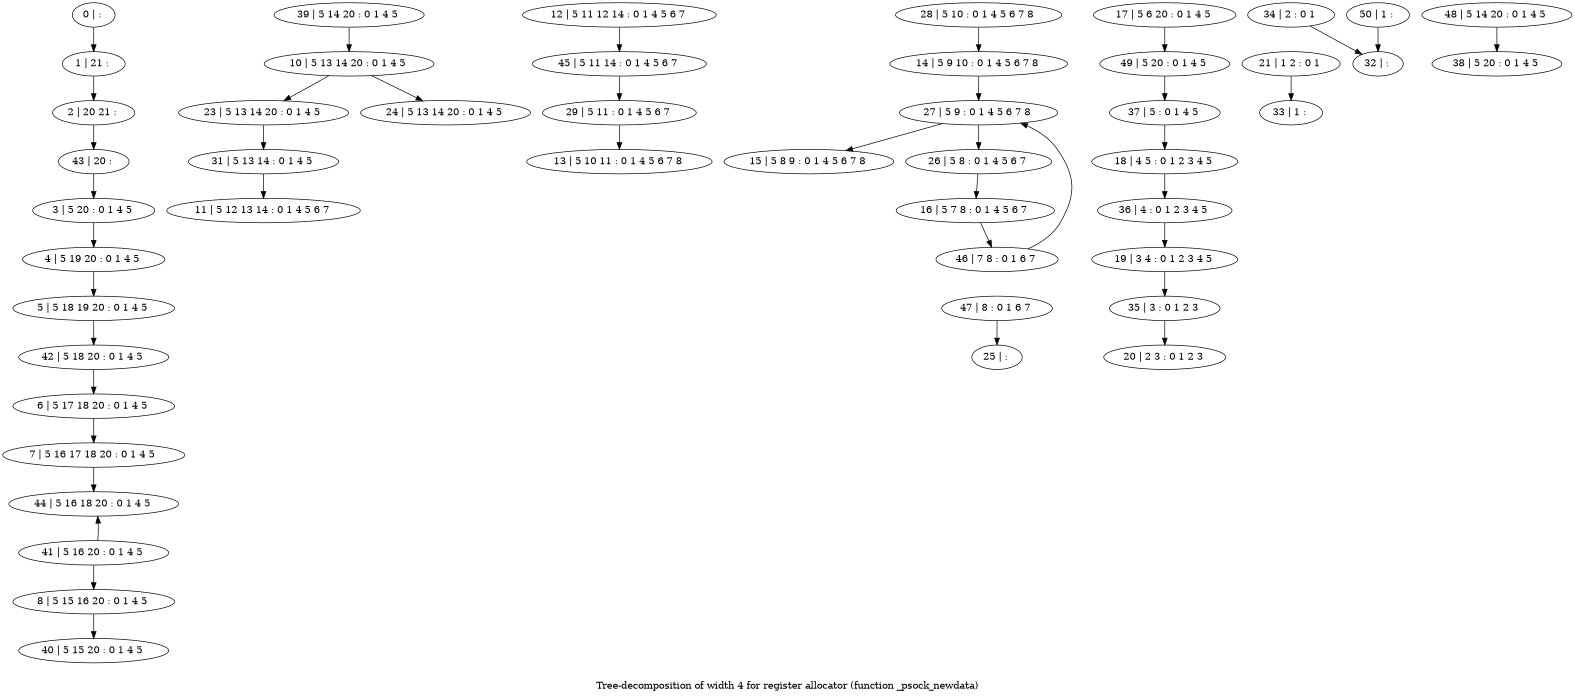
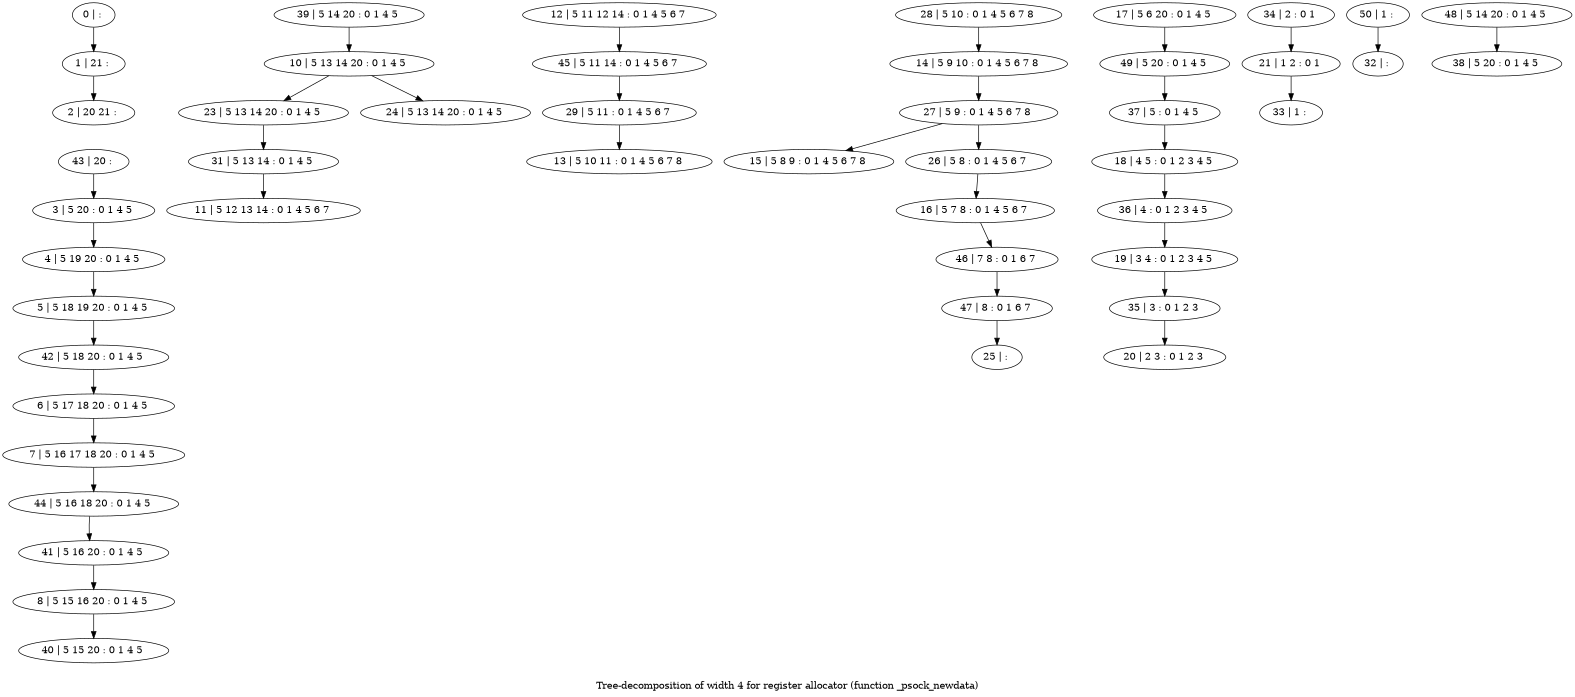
edge "34 | 2 : 0 1" -> "32 | :": now "34 | 2 : 0 1" -> "21 | 1 2 : 0 1"
edge "2 | 20 21 :" -> "43 | 20 :": removed
edge "46 | 7 8 : 0 1 6 7" -> "27 | 5 9 : 0 1 4 5 6 7 8": now "46 | 7 8 : 0 1 6 7" -> "47 | 8 : 0 1 6 7"
edge "41 | 5 16 20 : 0 1 4 5" -> "44 | 5 16 18 20 : 0 1 4 5": reversed
